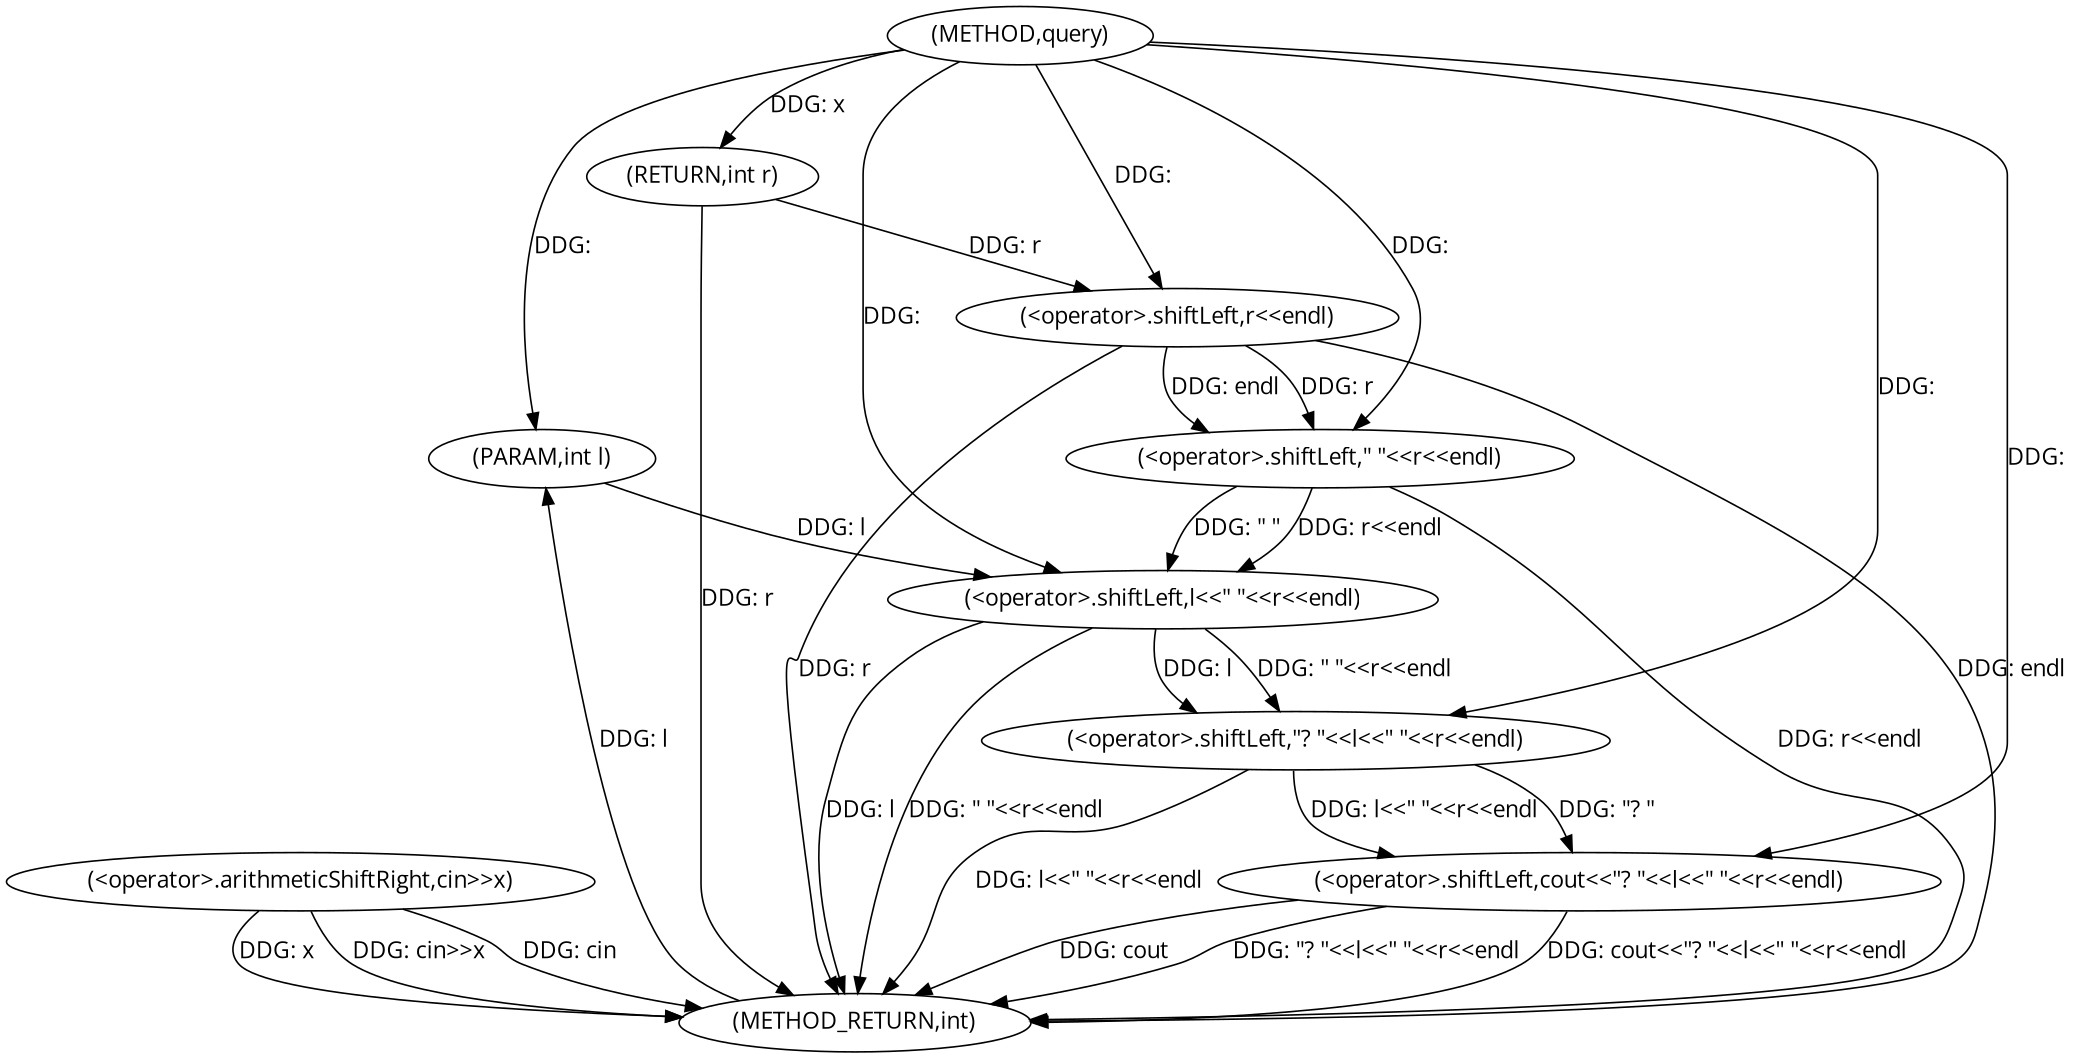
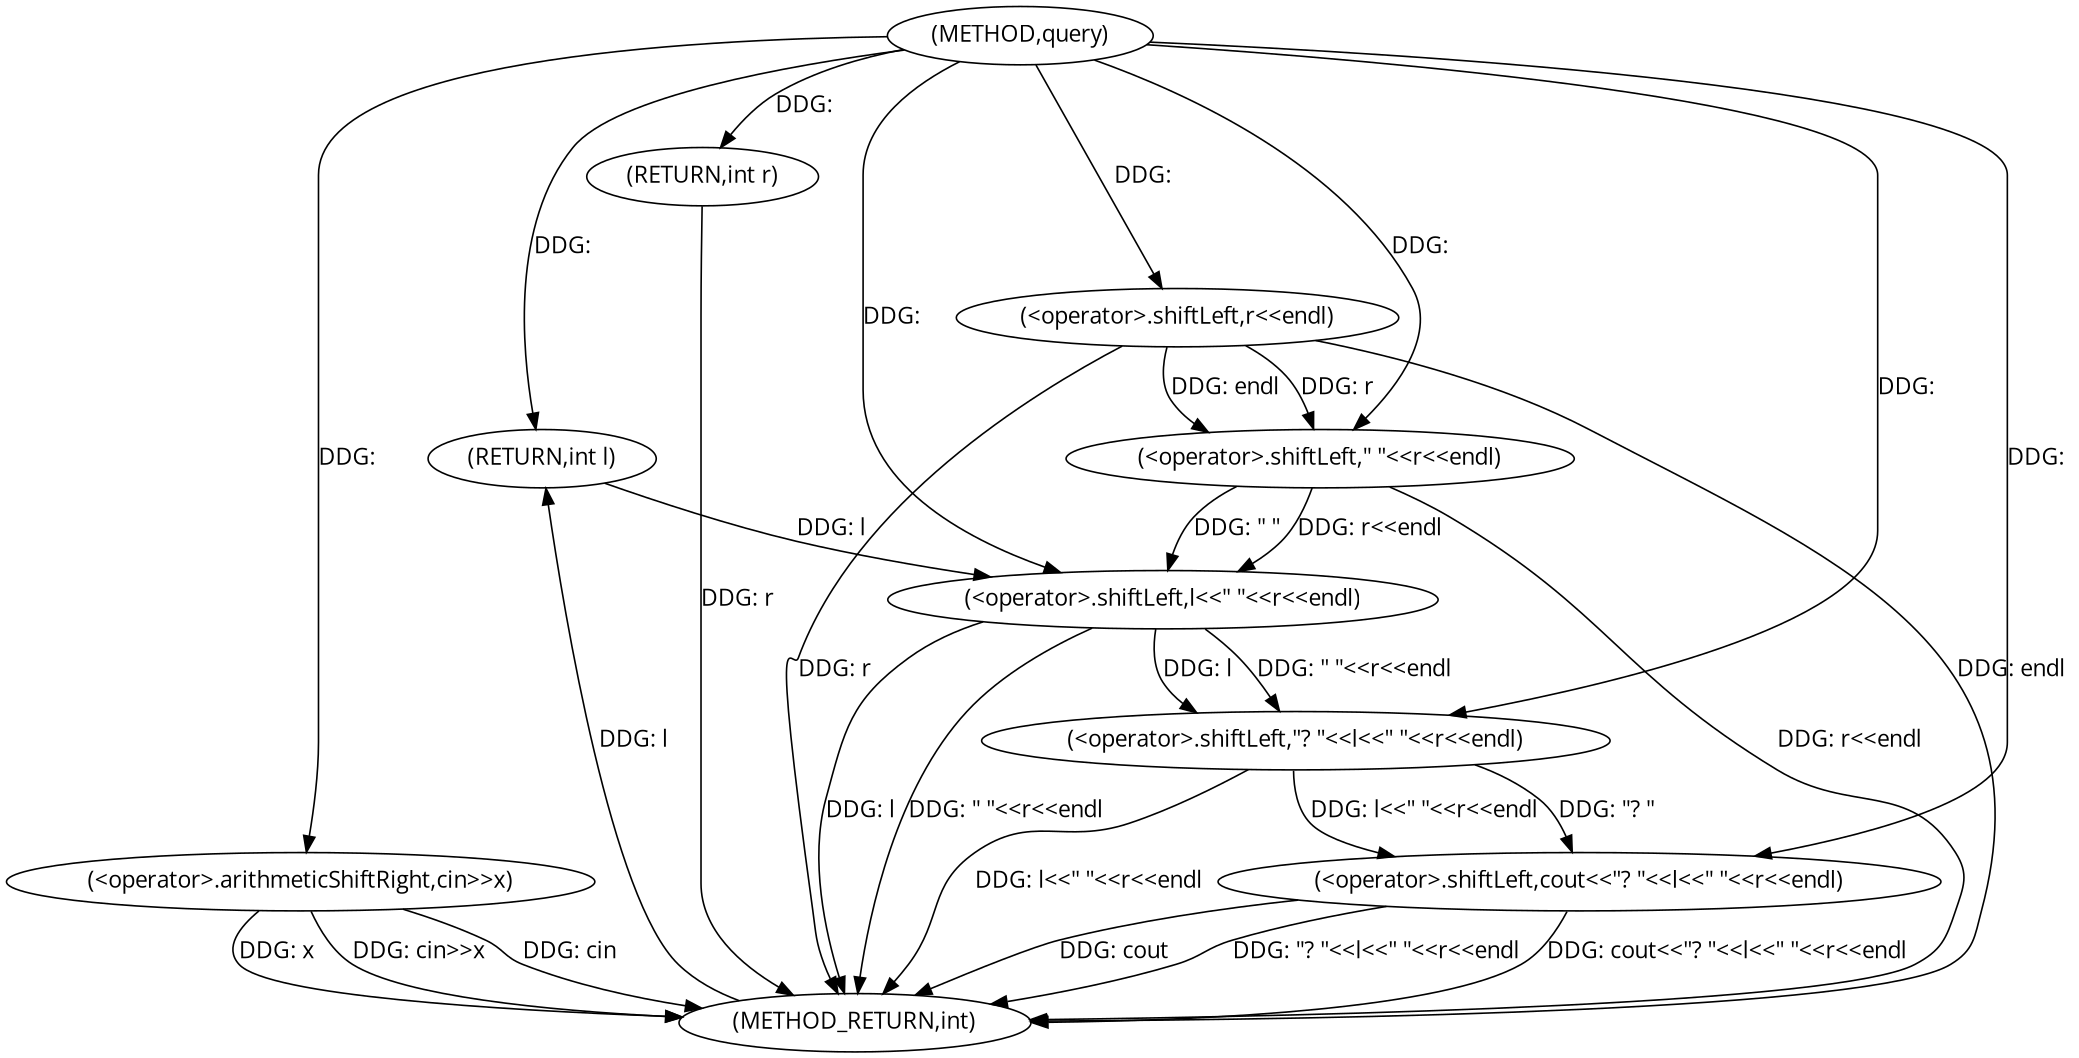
edge "(METHOD,query)" -> "(RETURN,int r)": label "DDG: x" -> "DDG: "
edge "(METHOD,query)" -> "(<operator>.arithmeticShiftRight,cin>>x)": added, label "DDG:"
edge "(RETURN,int r)" -> "(<operator>.shiftLeft,r<<endl)": removed, label "DDG: r"
node "(PARAM,int l)": label "(PARAM,int l)" -> "(RETURN,int l)"
